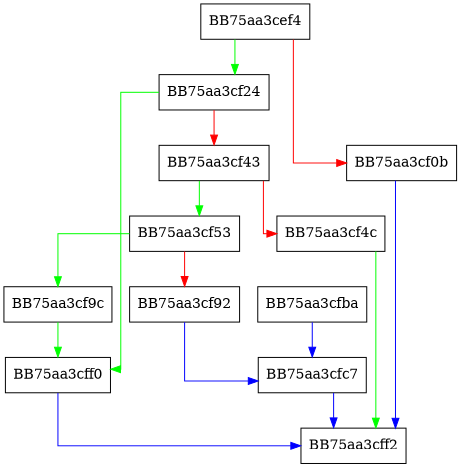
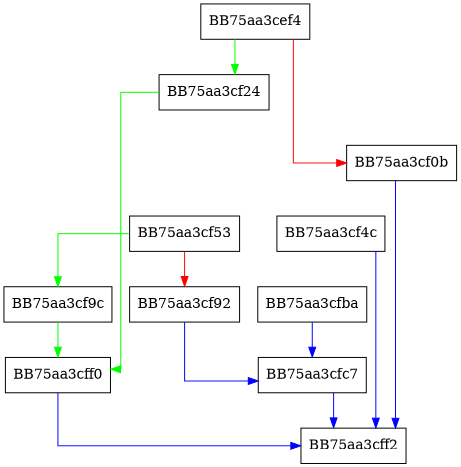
node "BB75aa3cf43": removed
edge "BB75aa3cf4c" -> "BB75aa3cff2": color green -> blue
